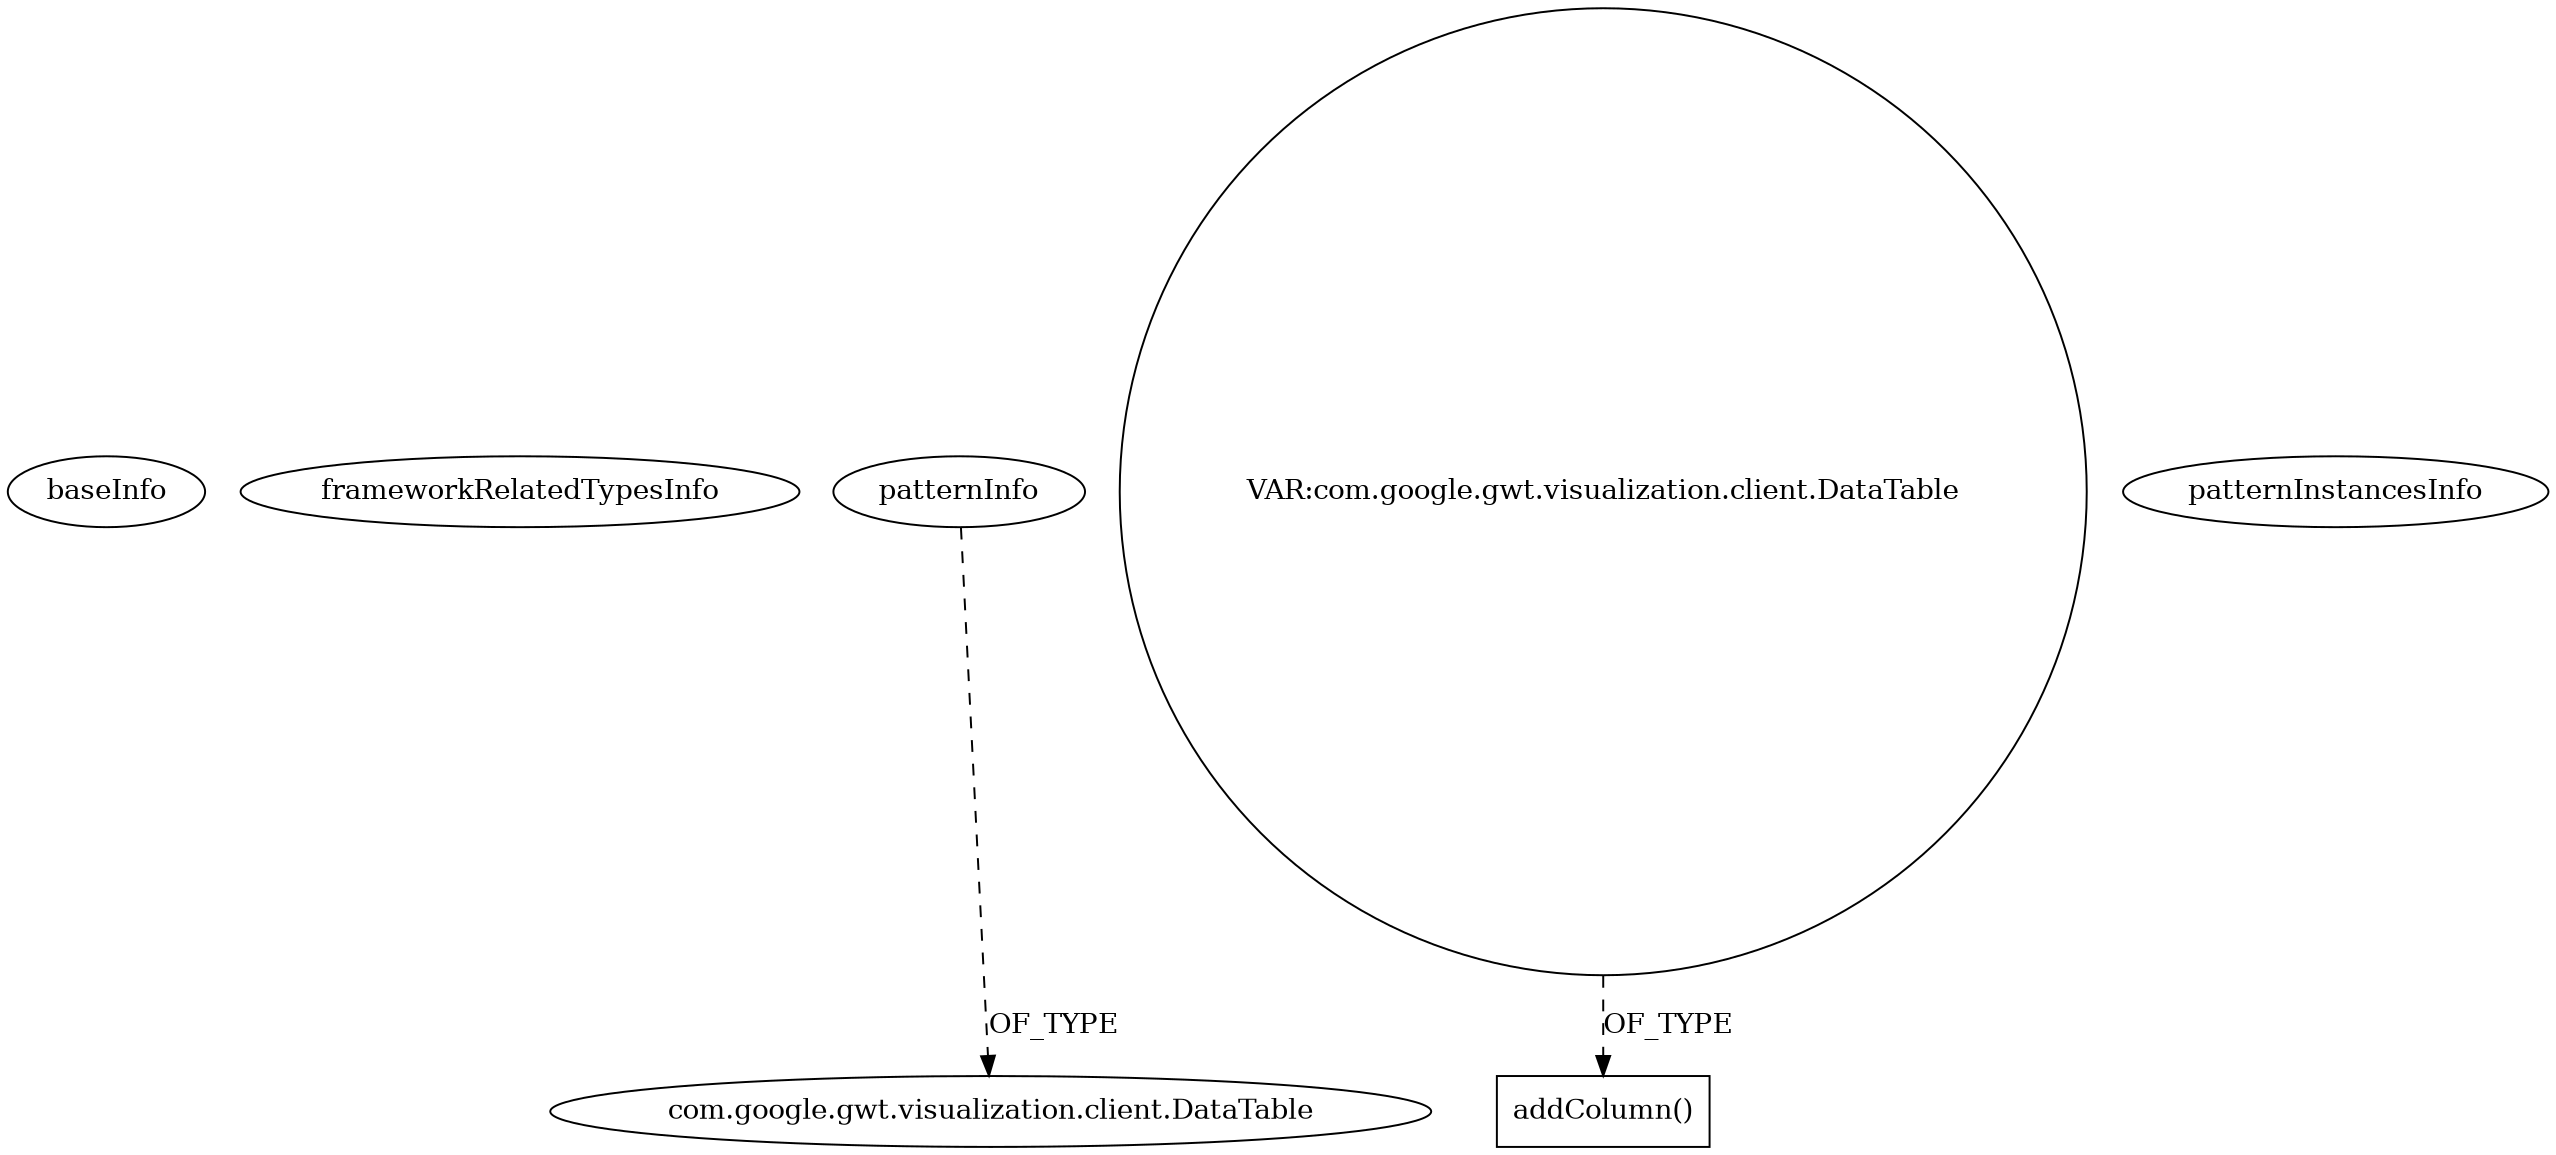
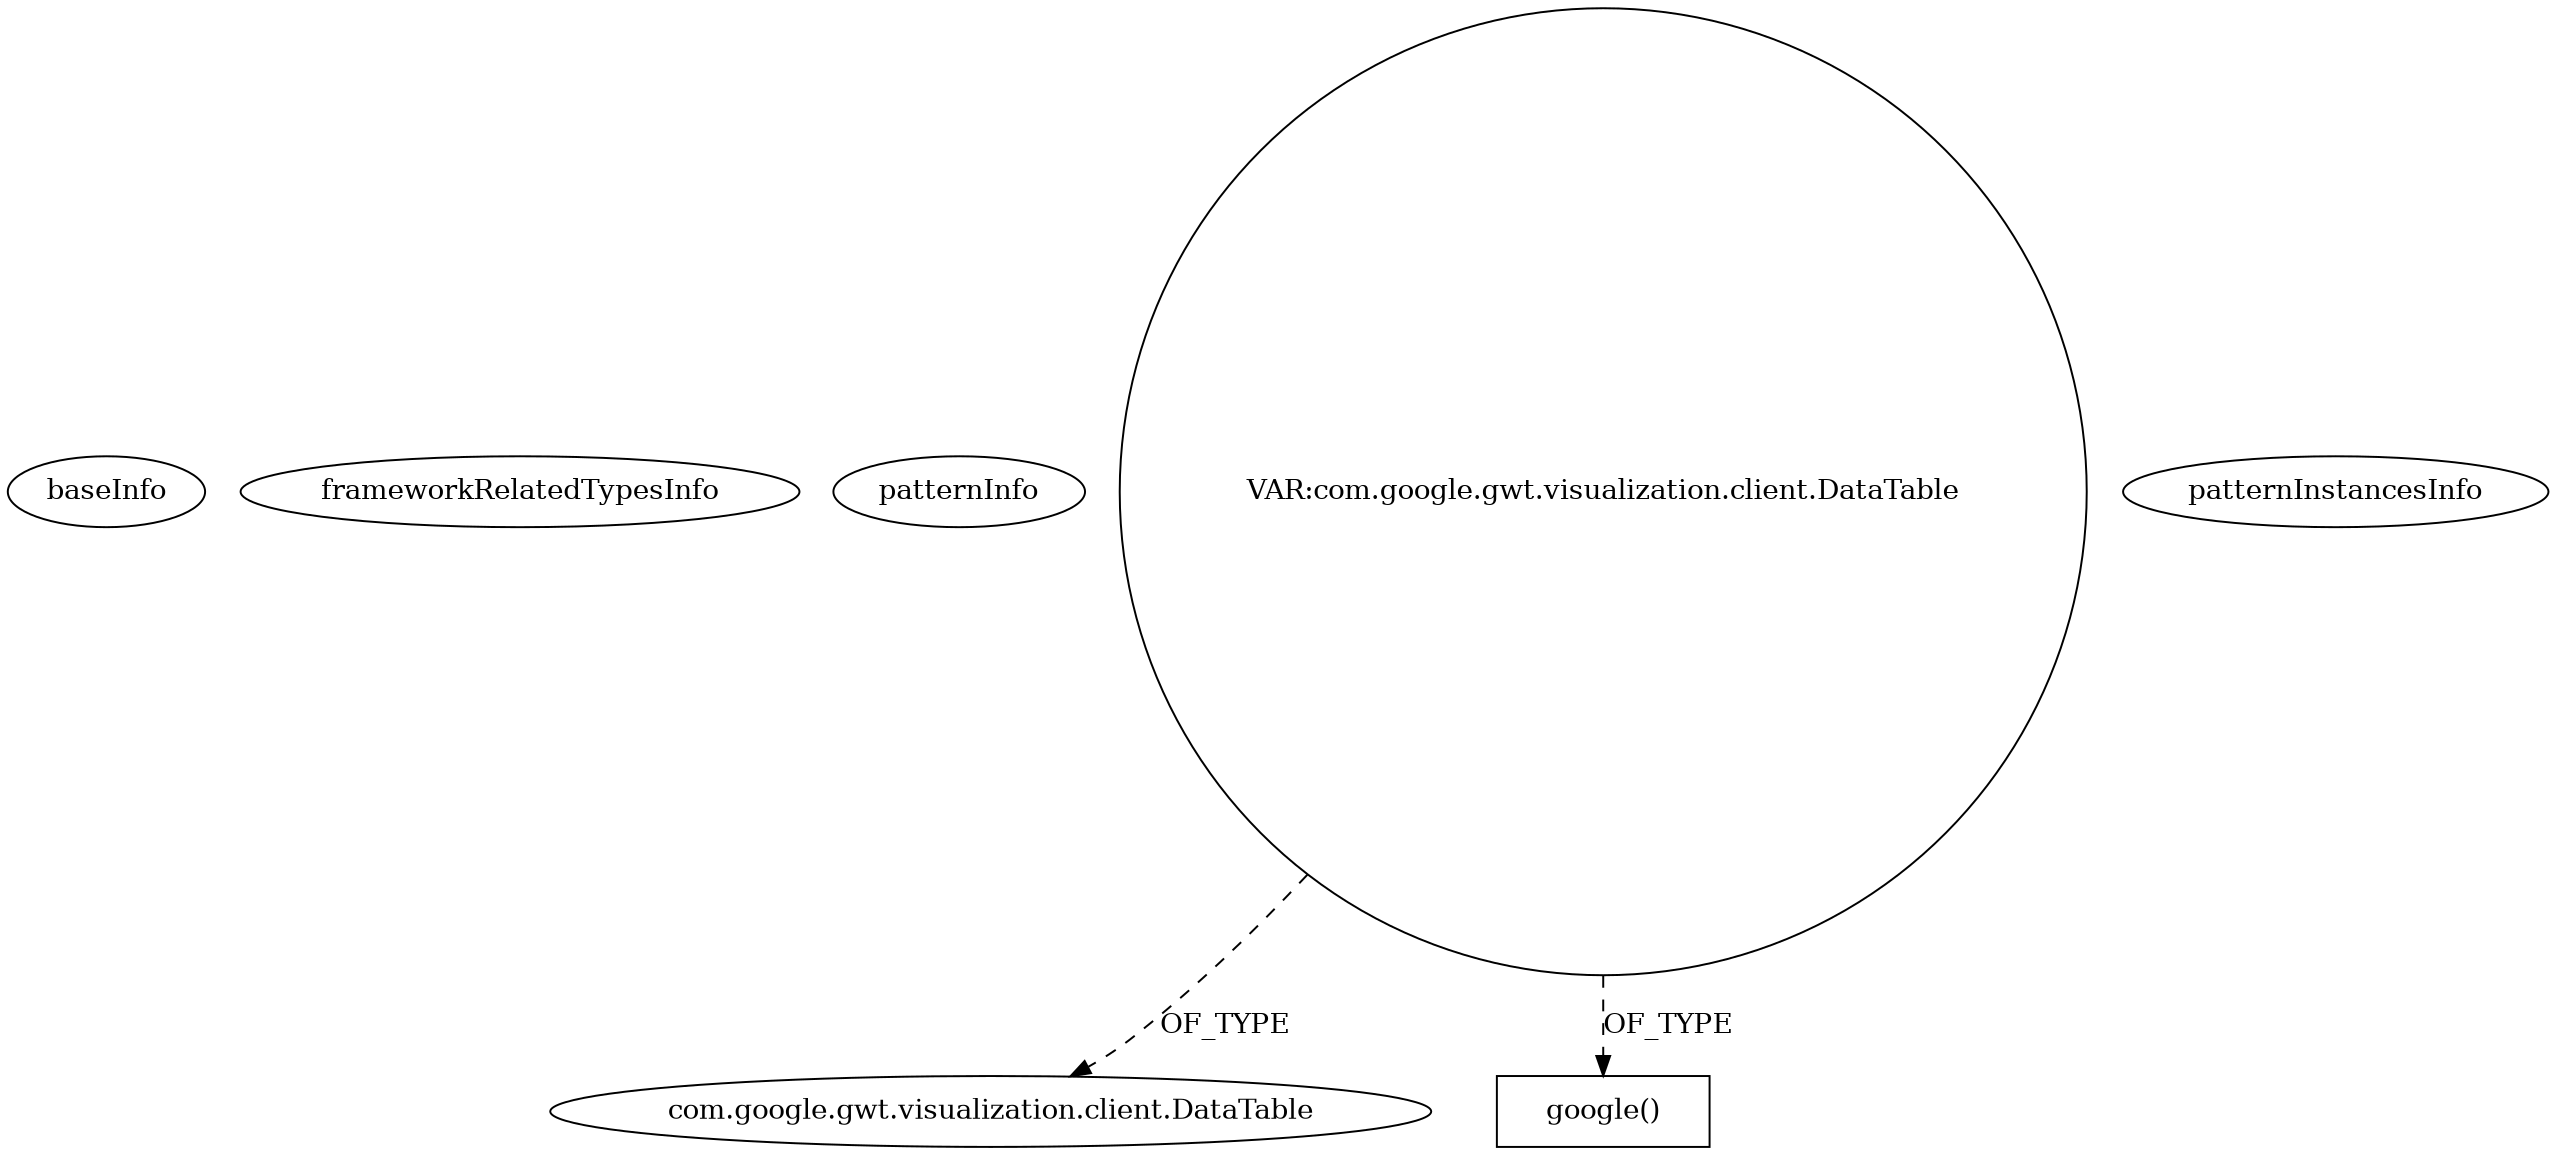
edge "patternInfo" -> "com.google.gwt.visualization.client.DataTable": now "VAR:com.google.gwt.visualization.client.DataTable" -> "com.google.gwt.visualization.client.DataTable"
node "addColumn()": label "addColumn()" -> "google()"
